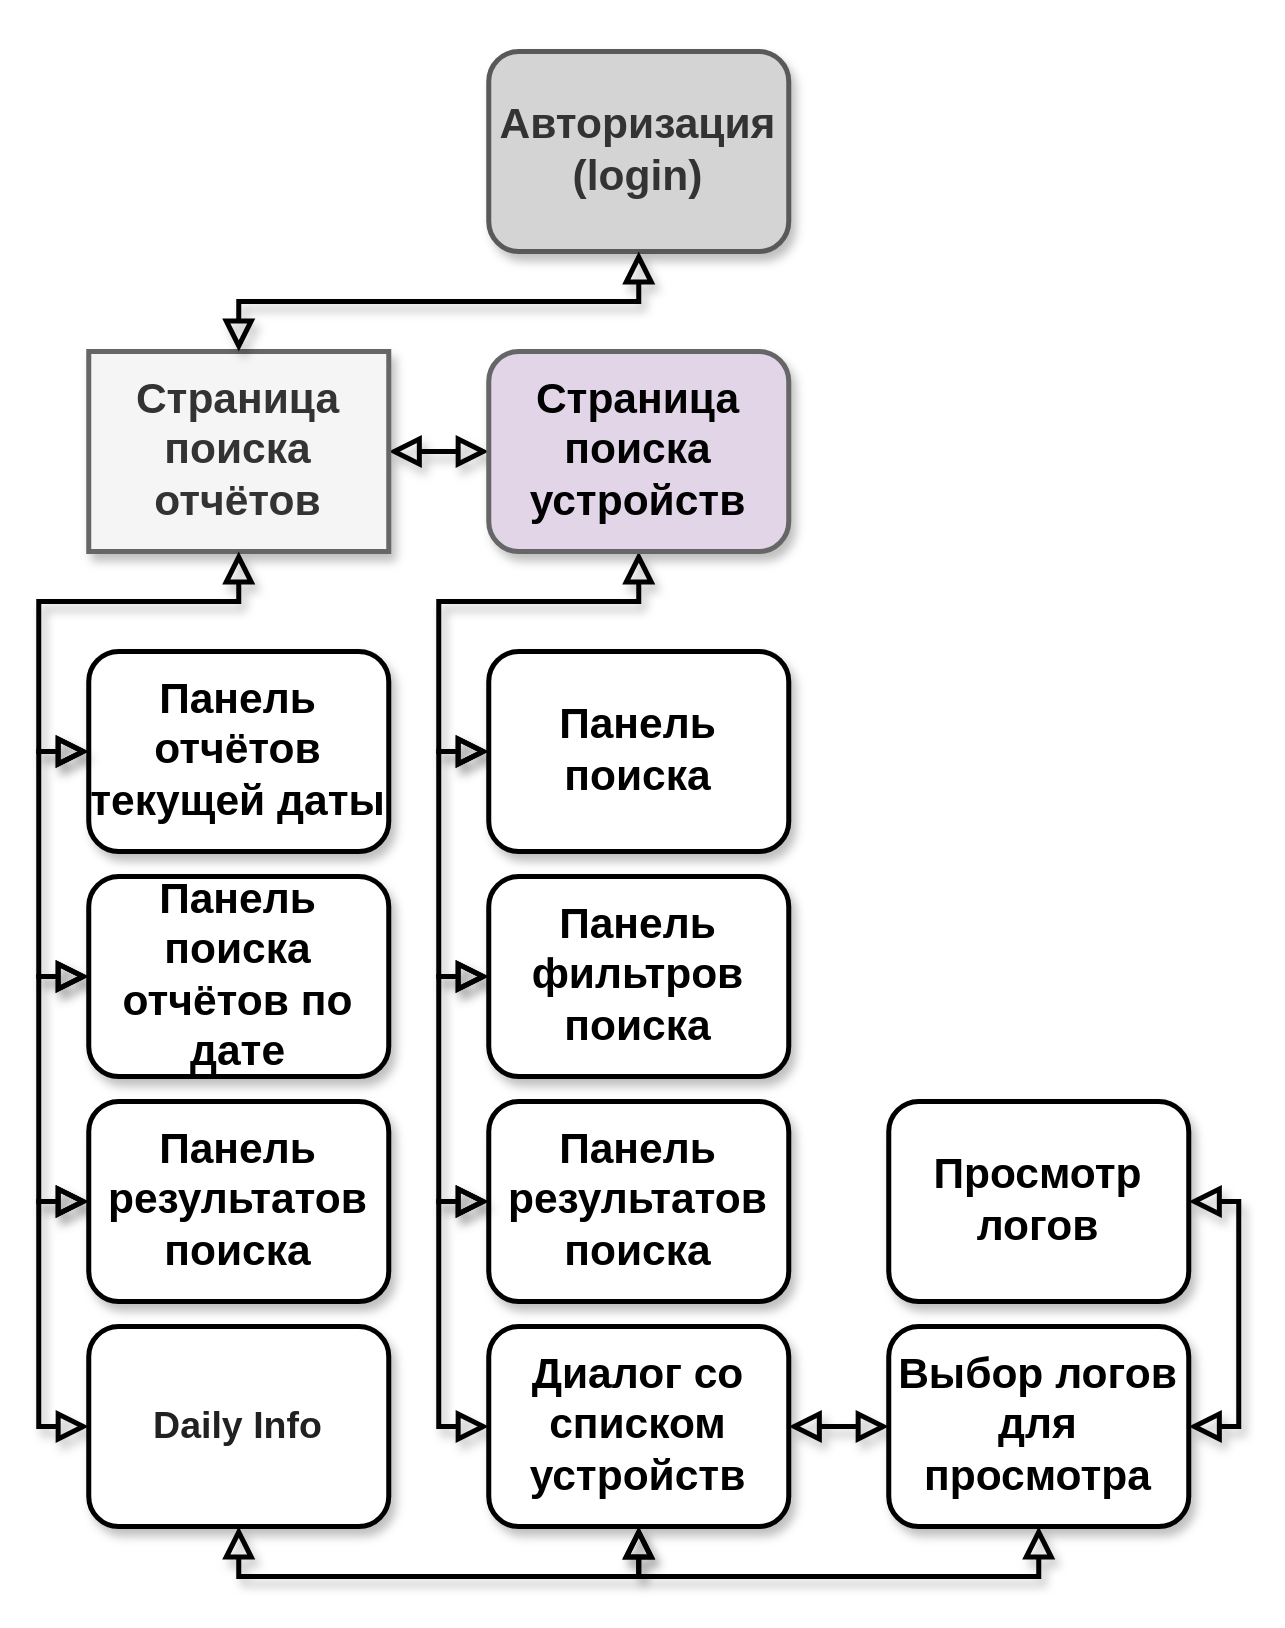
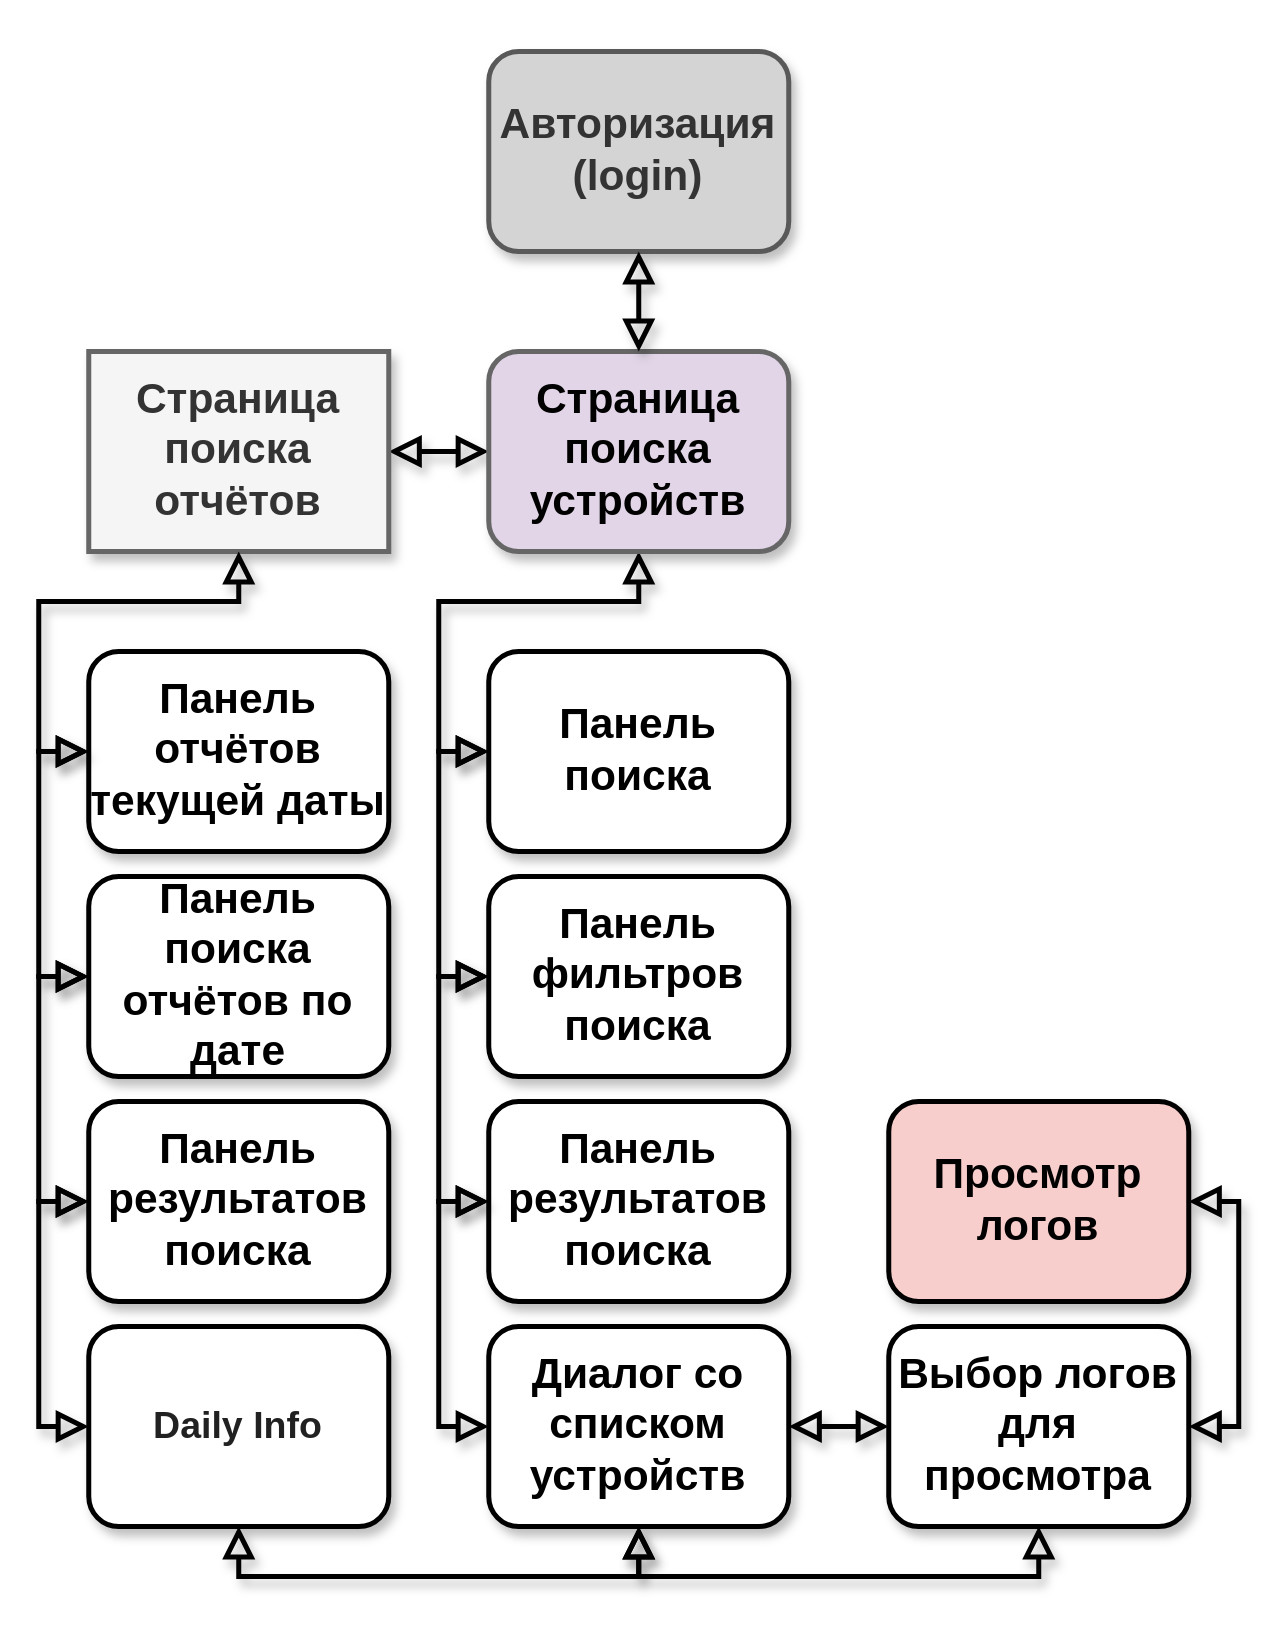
edge "Авторизация (login)" -- "Страница поиска отчётов": now "Авторизация (login)" -- "Страница поиска устройств"
node "Просмотр логов": fillcolor #ffffff -> #f8cecc
